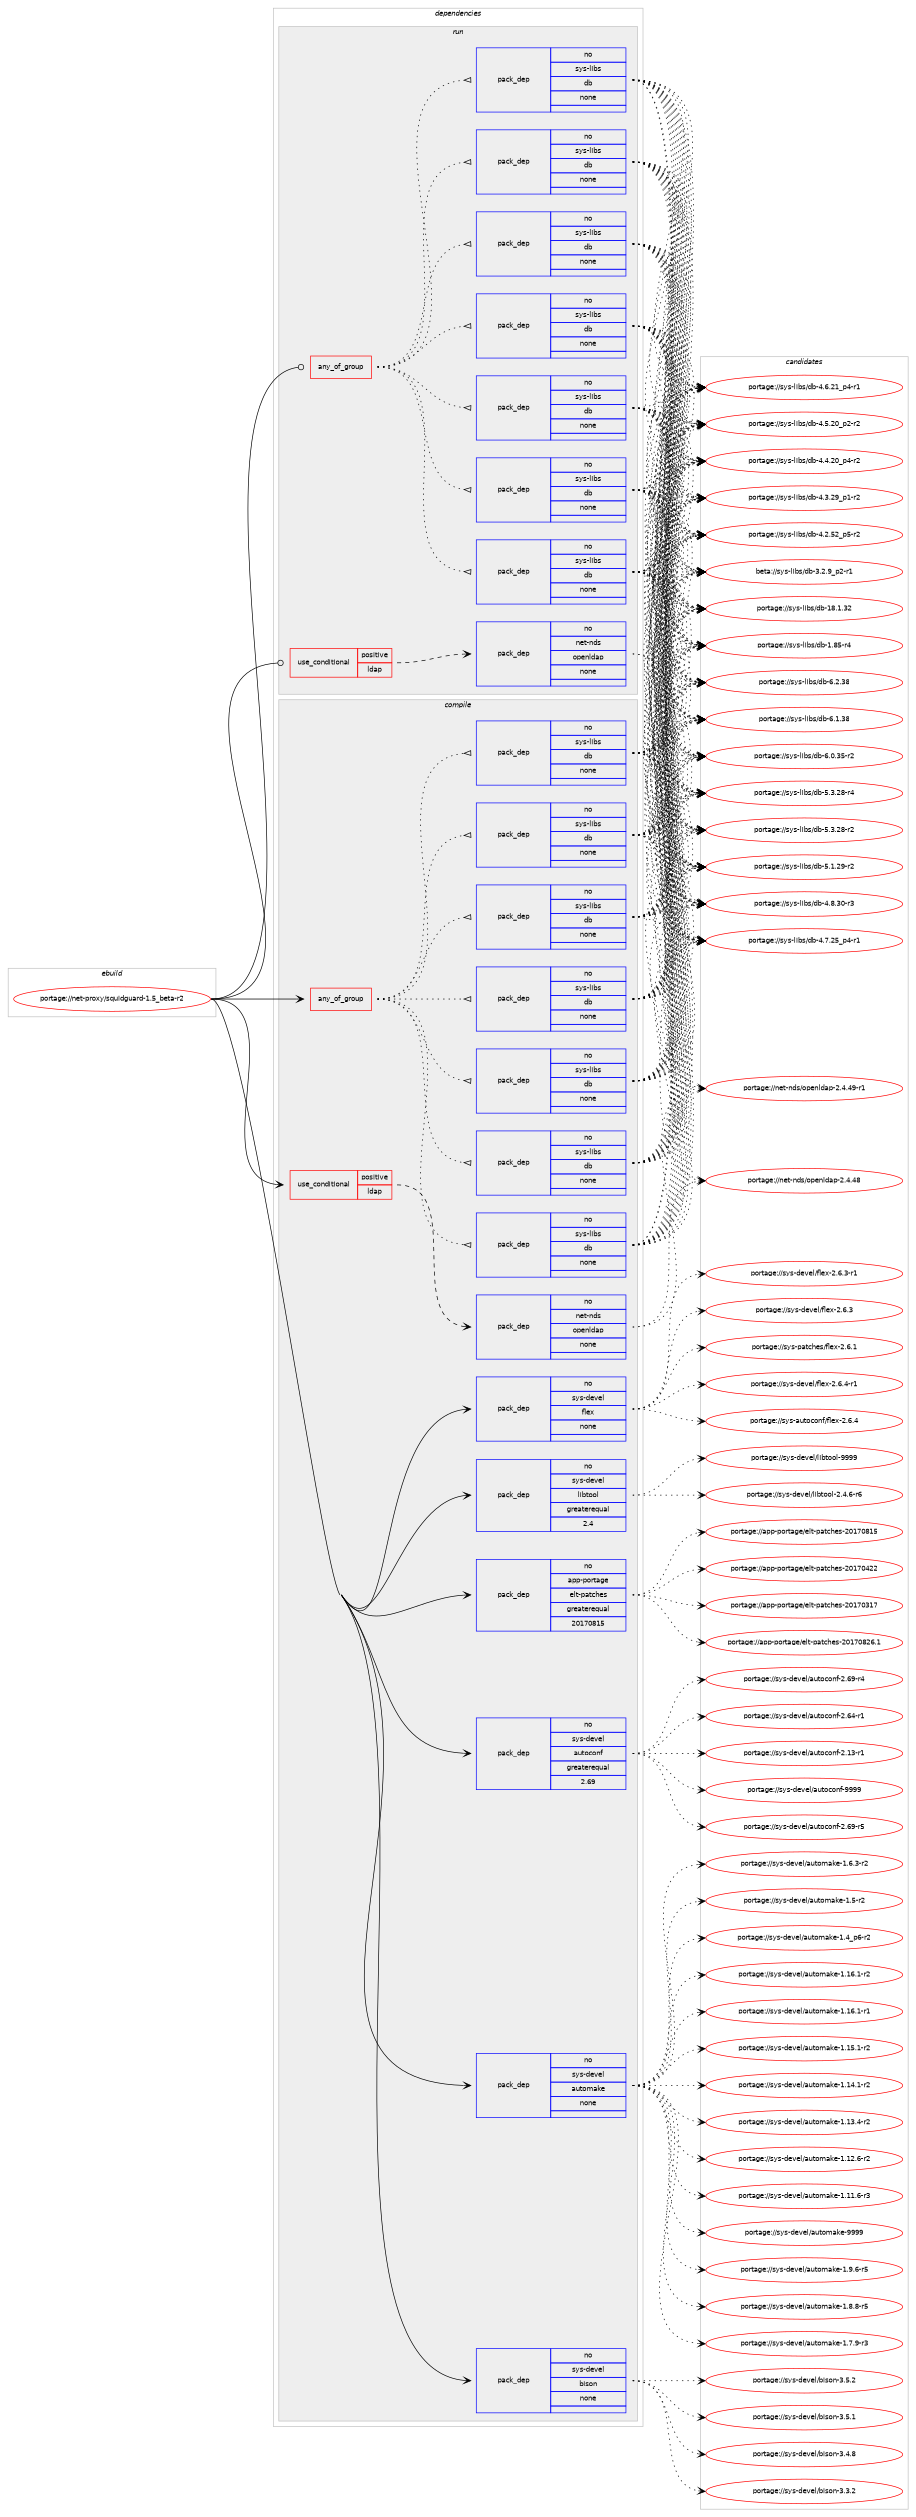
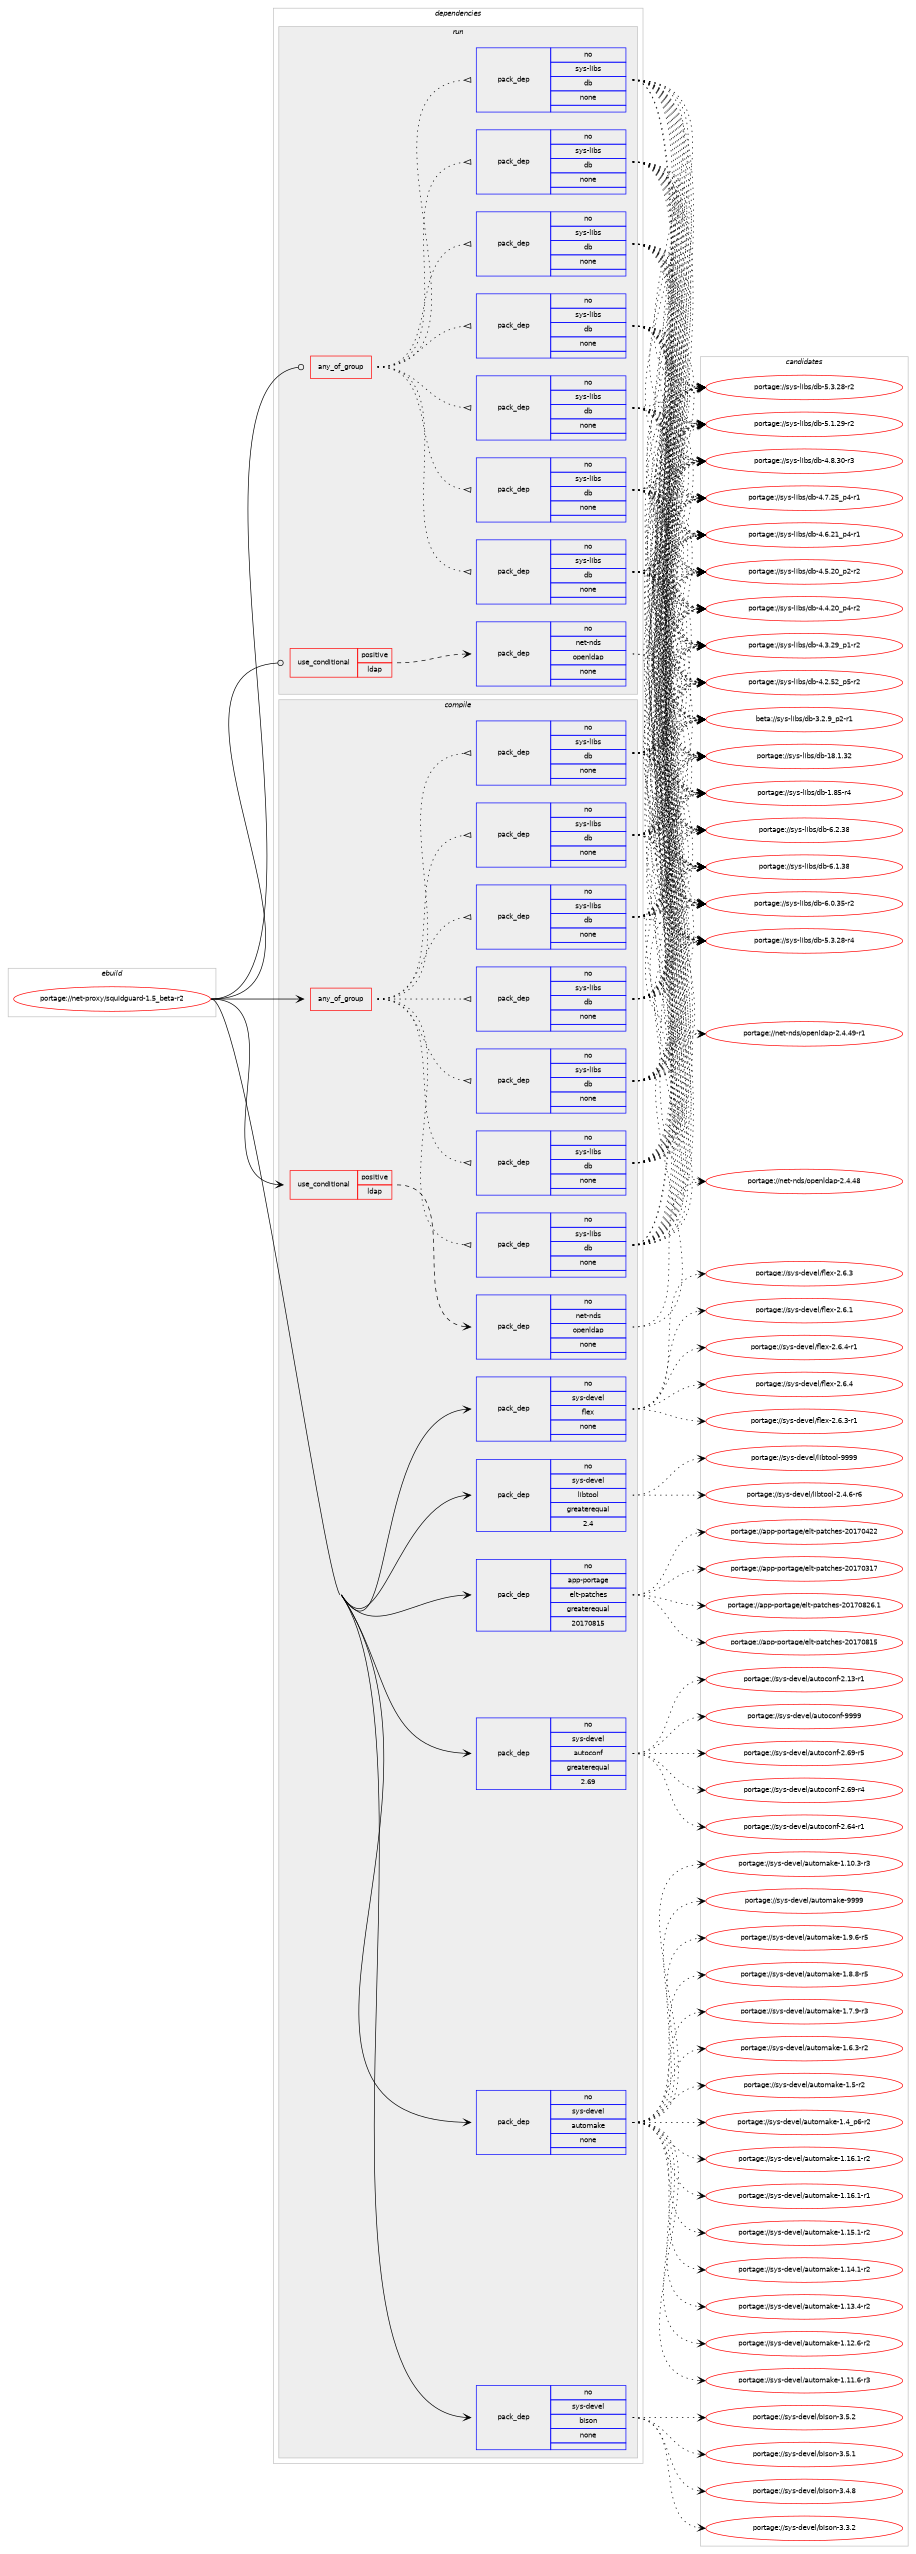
node "portage://sys-patches/flex-2.6.1": label "portage://sys-patches/flex-2.6.1" -> "portage://sys-devel/flex-2.6.1"
node "portage://sys-autoconf/flex-2.6.4": label "portage://sys-autoconf/flex-2.6.4" -> "portage://sys-devel/flex-2.6.4"
node "portage://sys-devel/automake-1.10.3-r3": added
